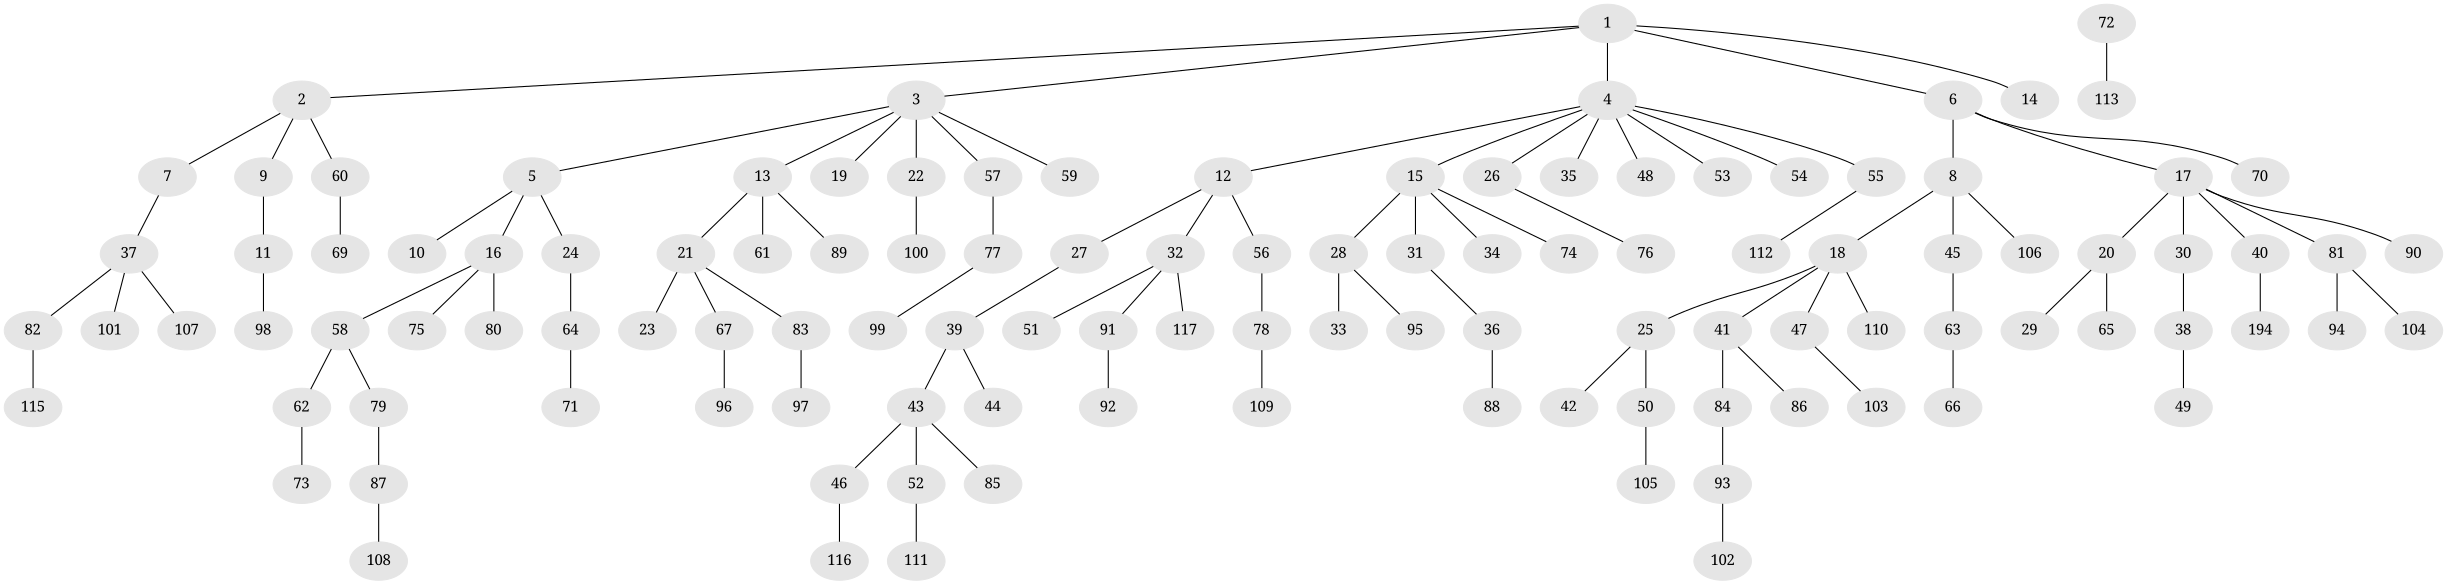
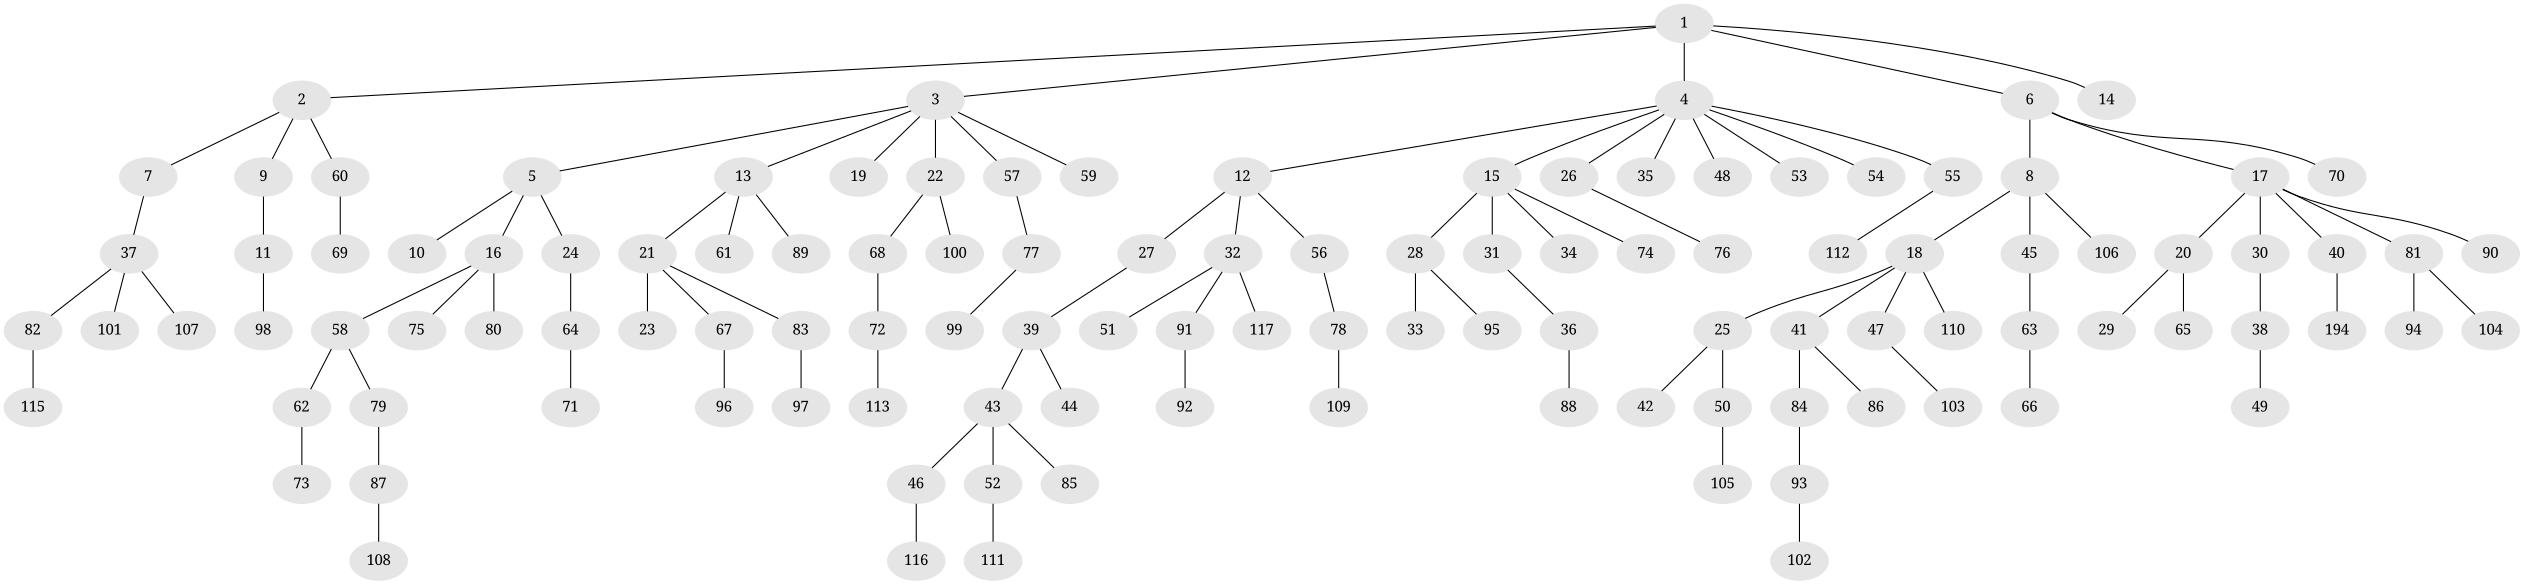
node "68": added
